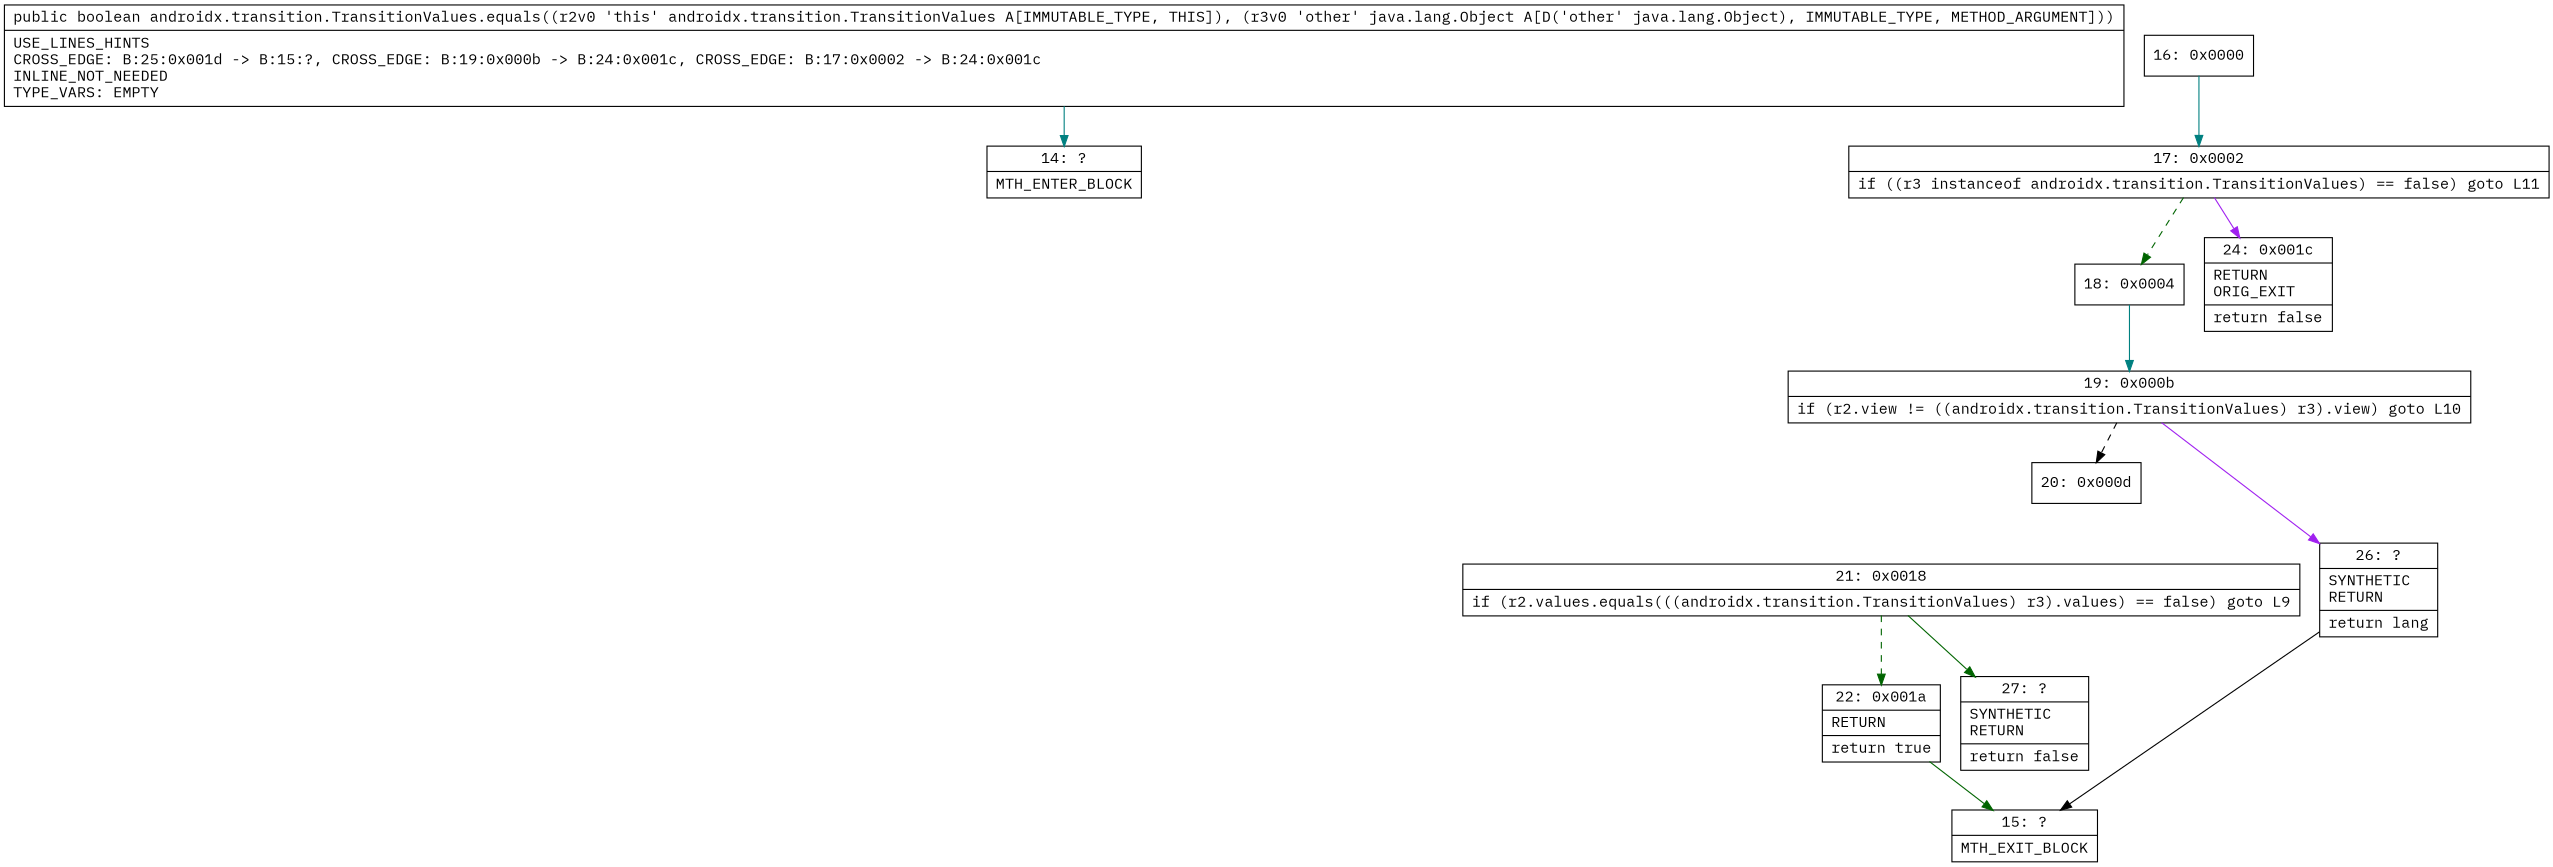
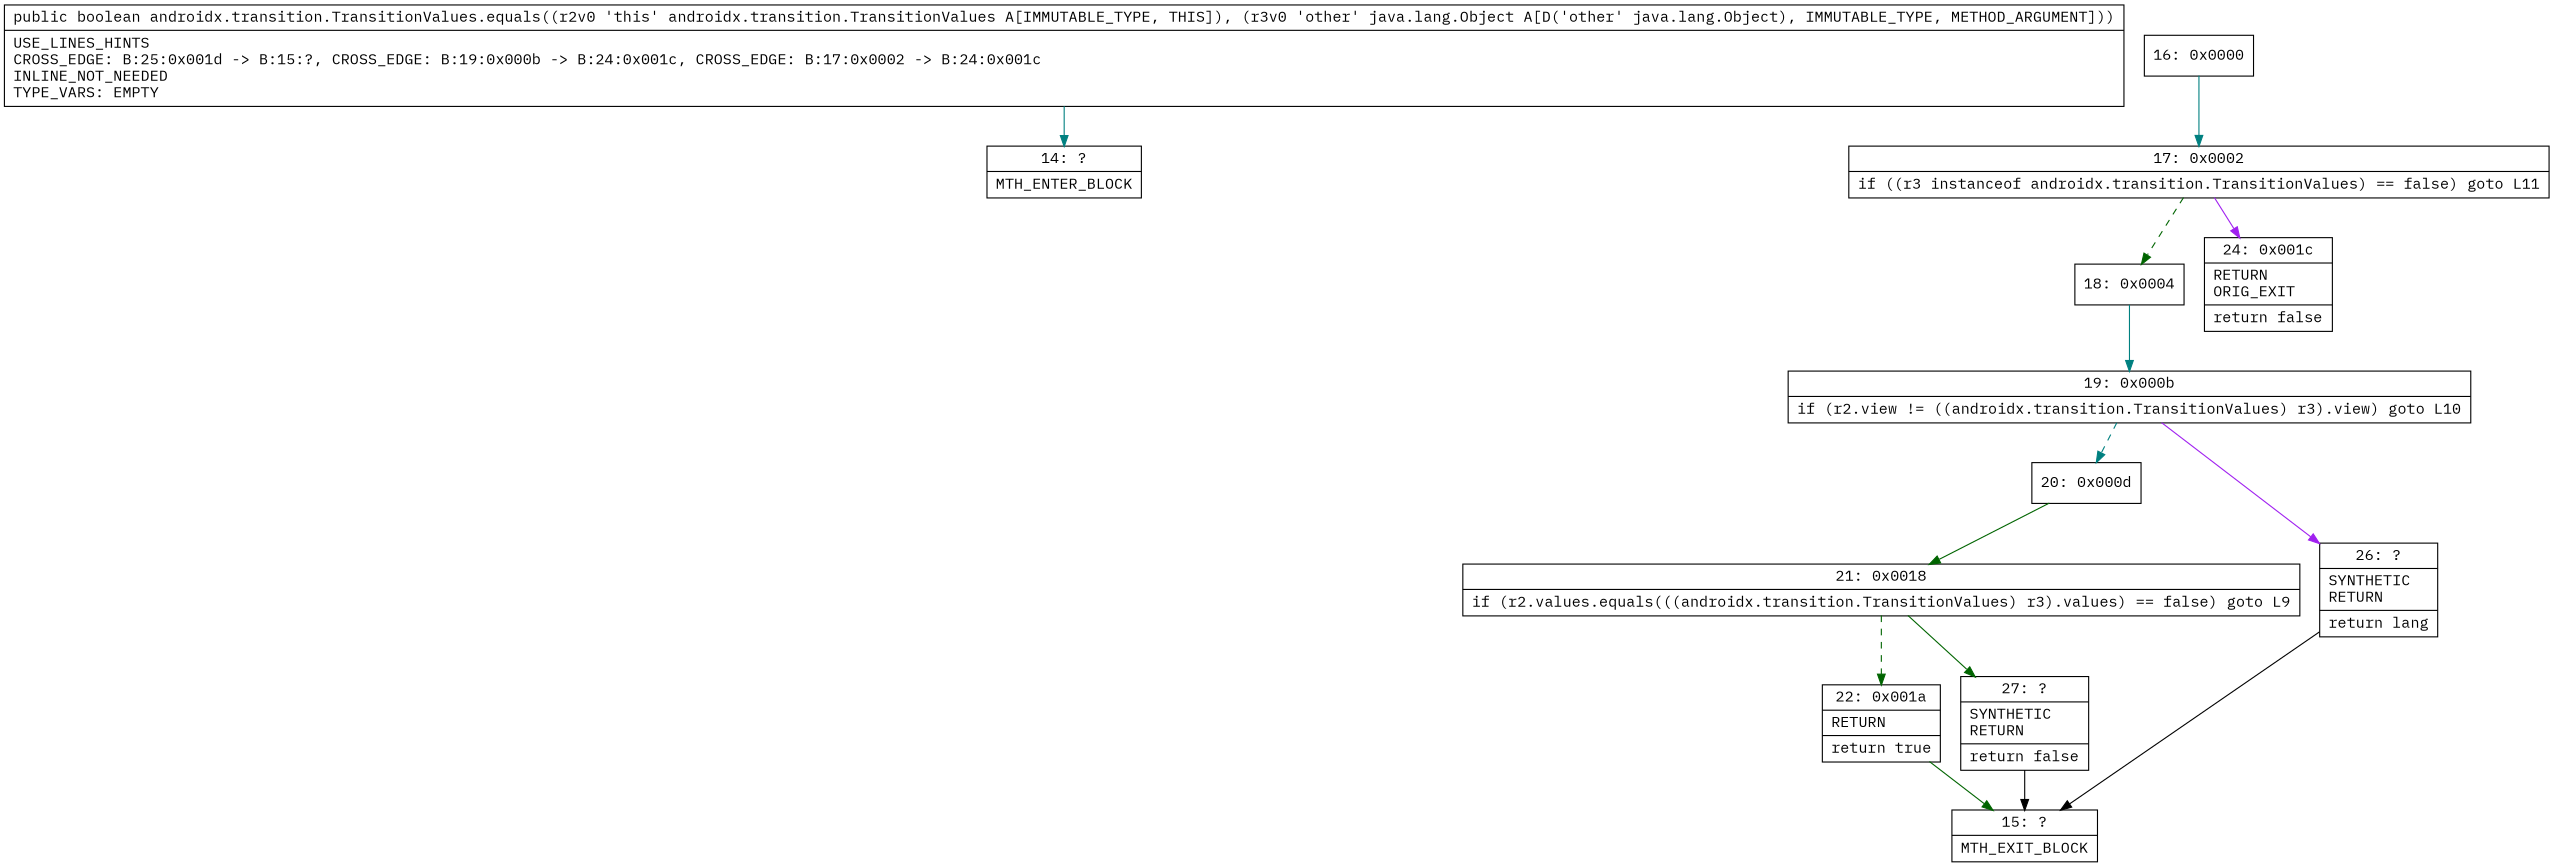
edge "19: 0x000b" -> "20: 0x000d": color black -> teal
edge "20: 0x000d" -> "21: 0x0018": added
edge "27: ?" -> "15: ?": added
